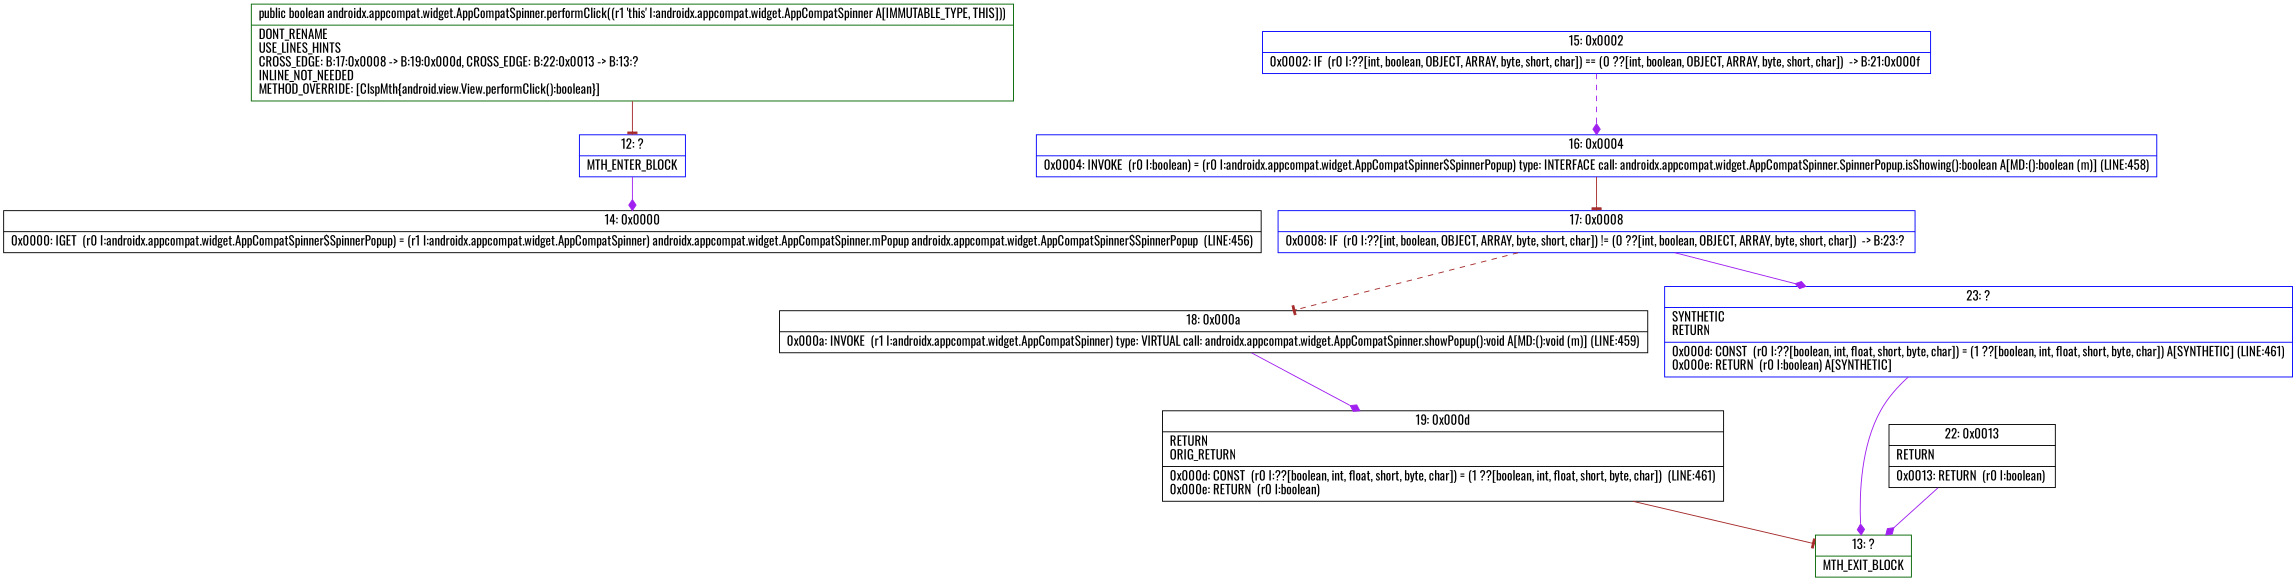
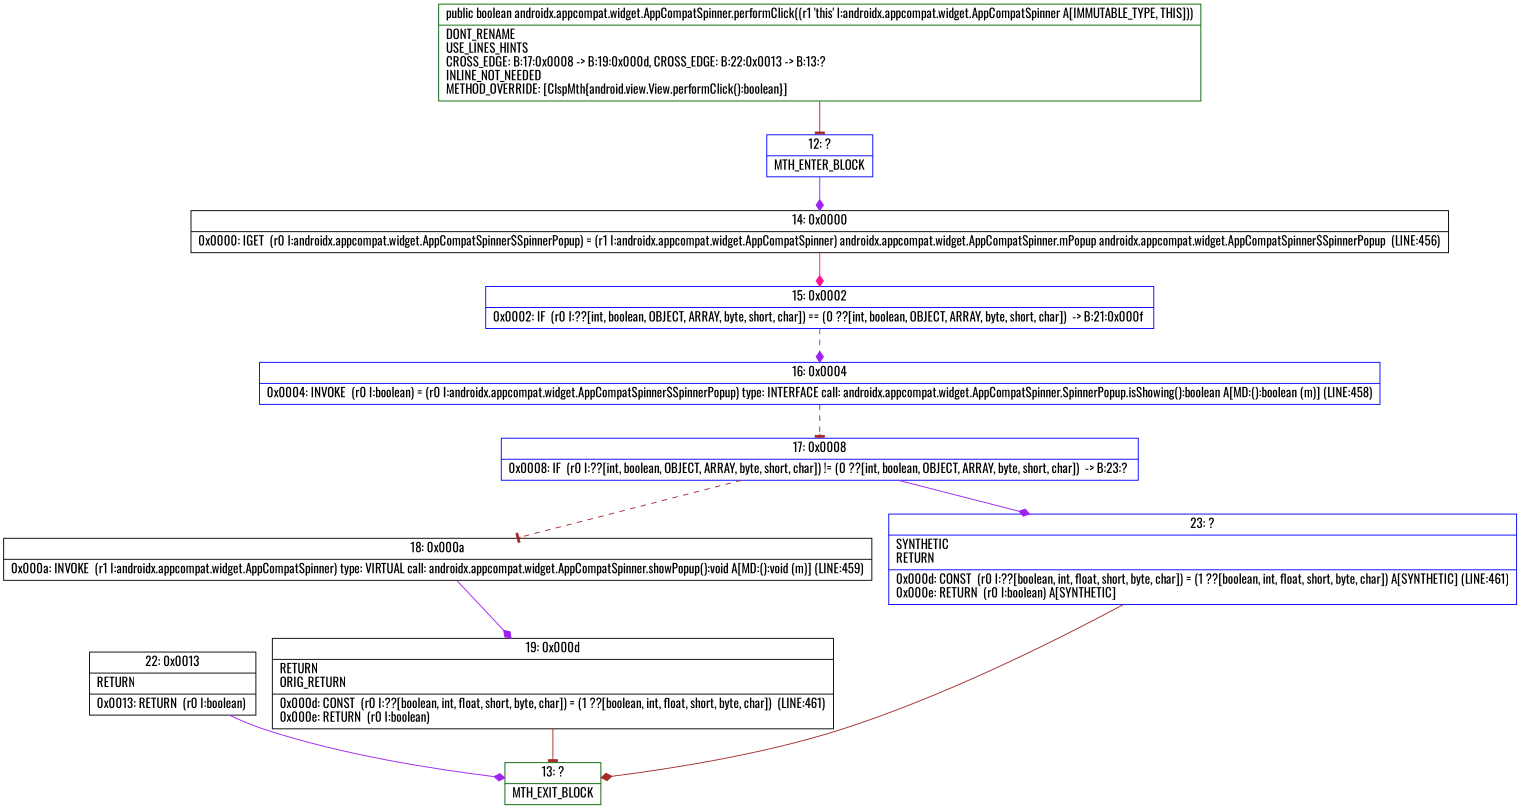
edge "16: 0x0004" -> "17: 0x0008": style solid -> dashed
edge "14: 0x0000" -> "15: 0x0002": added
edge "23: ?" -> "13: ?": color purple -> brown
